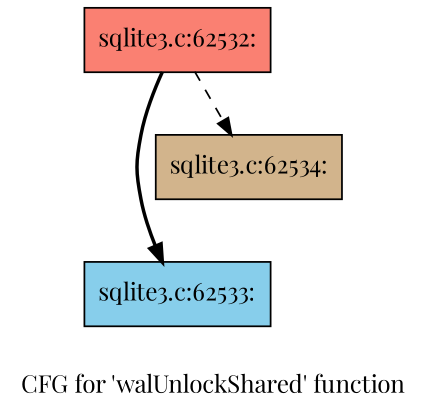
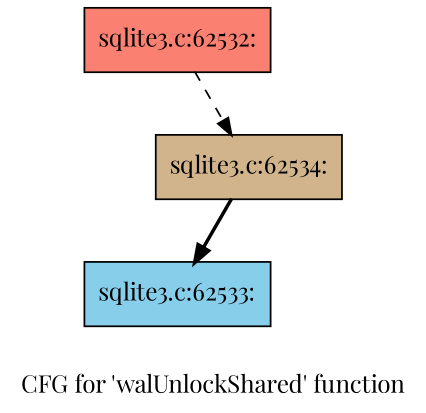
edge "sqlite3.c:62532:" -> "sqlite3.c:62533:": now "sqlite3.c:62534:" -> "sqlite3.c:62533:"
